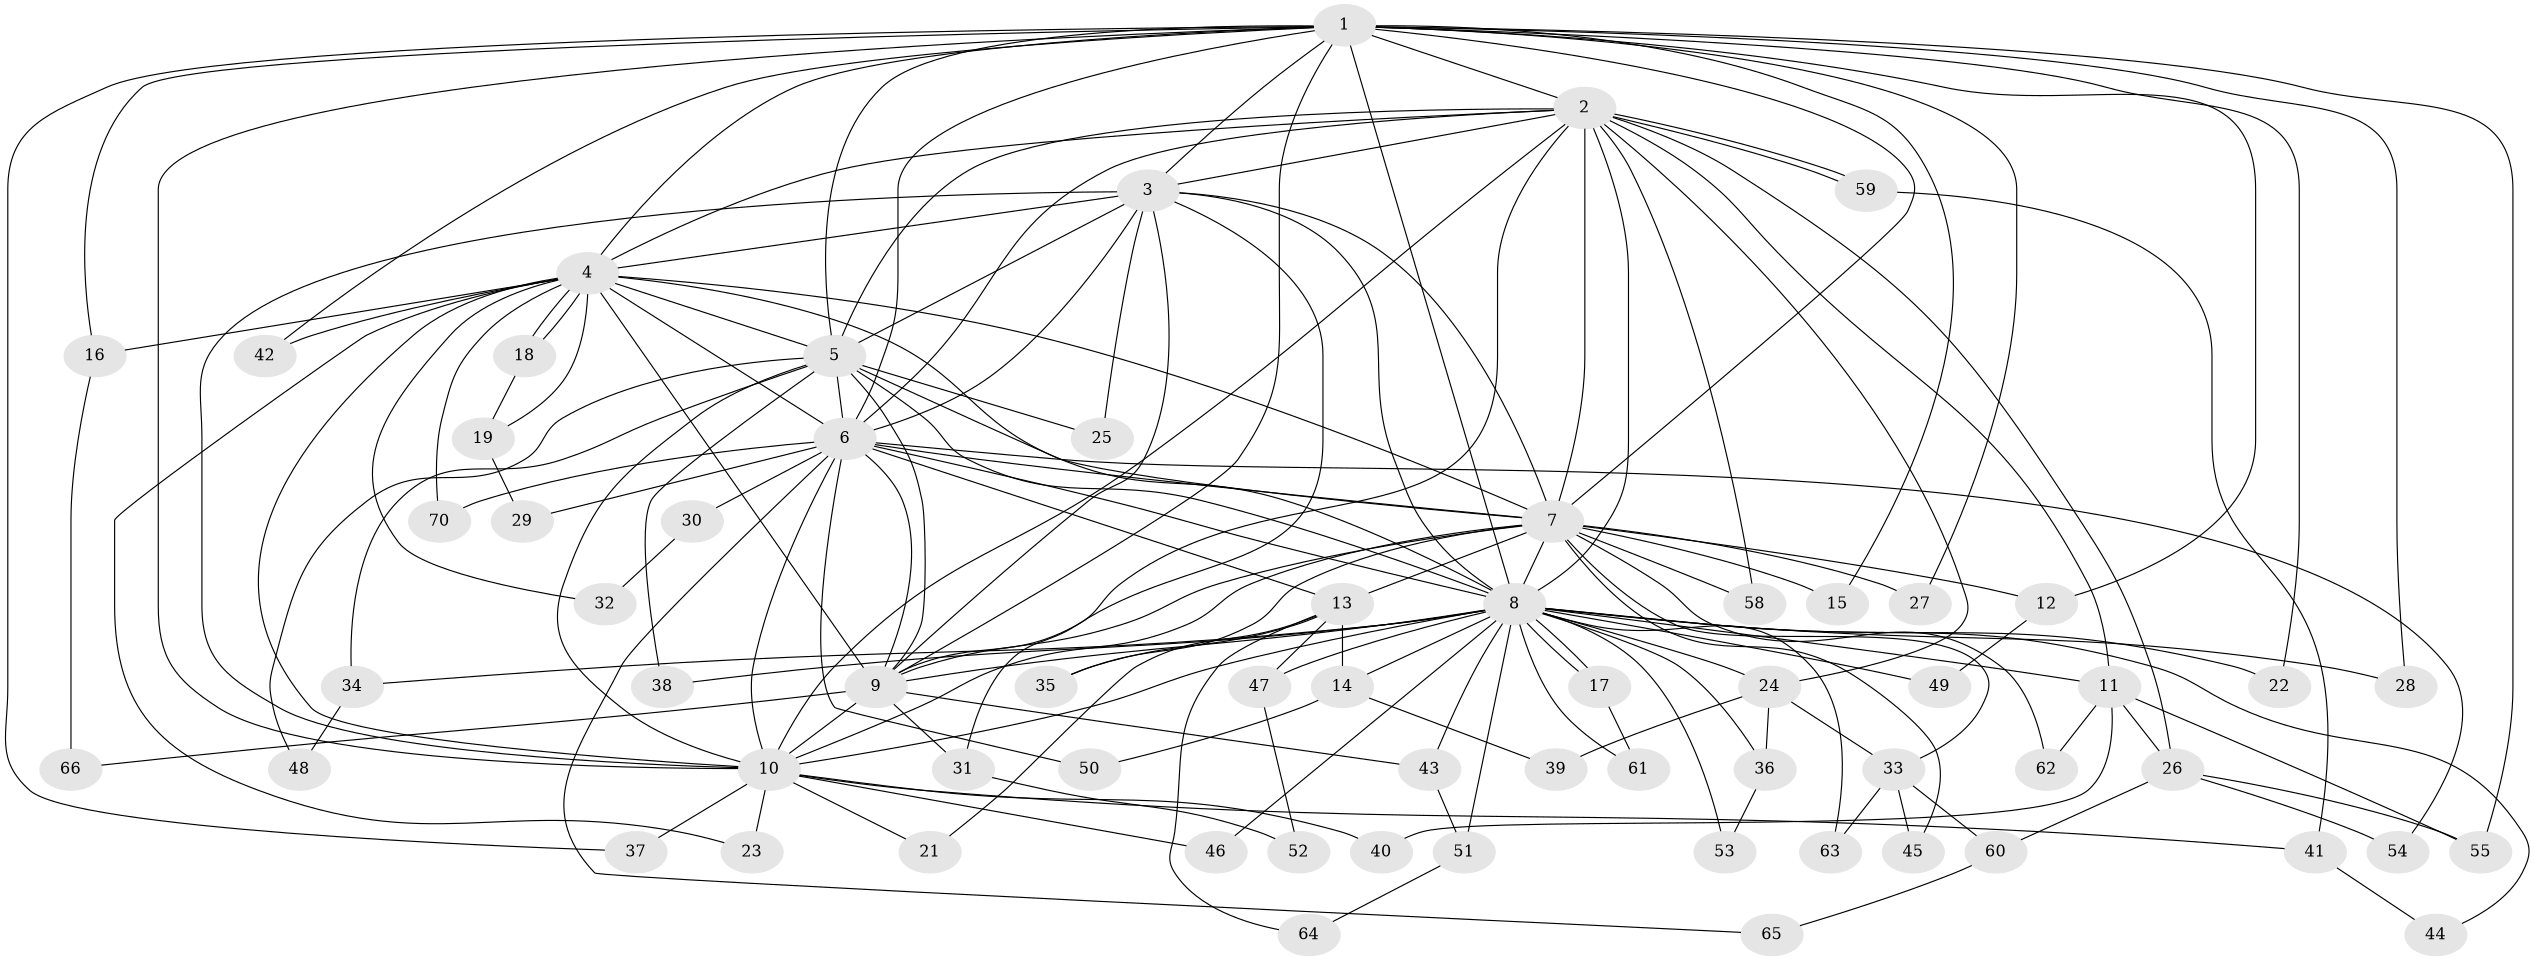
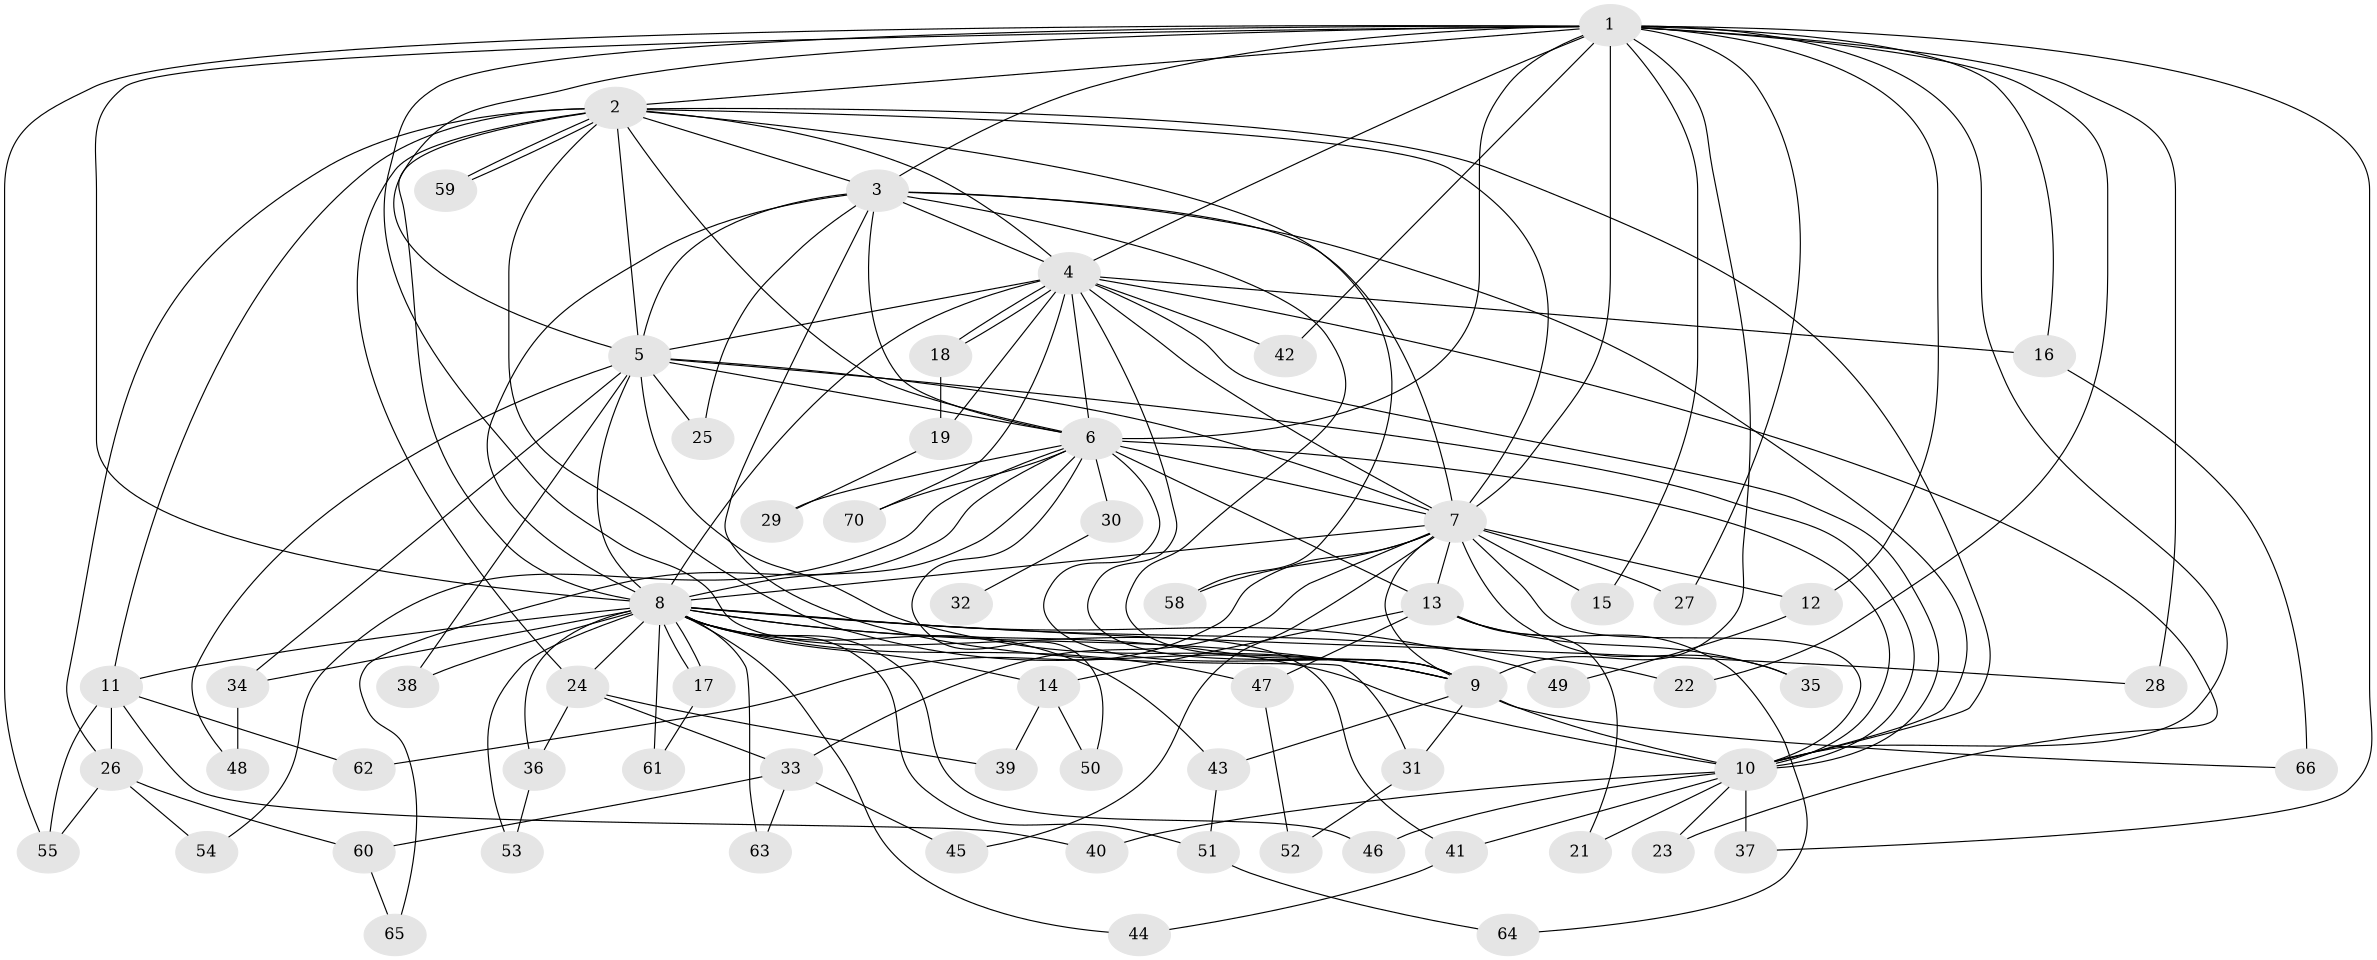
edge "59" -- "41": now "1" -- "41"
edge "4" -- "32": removed
